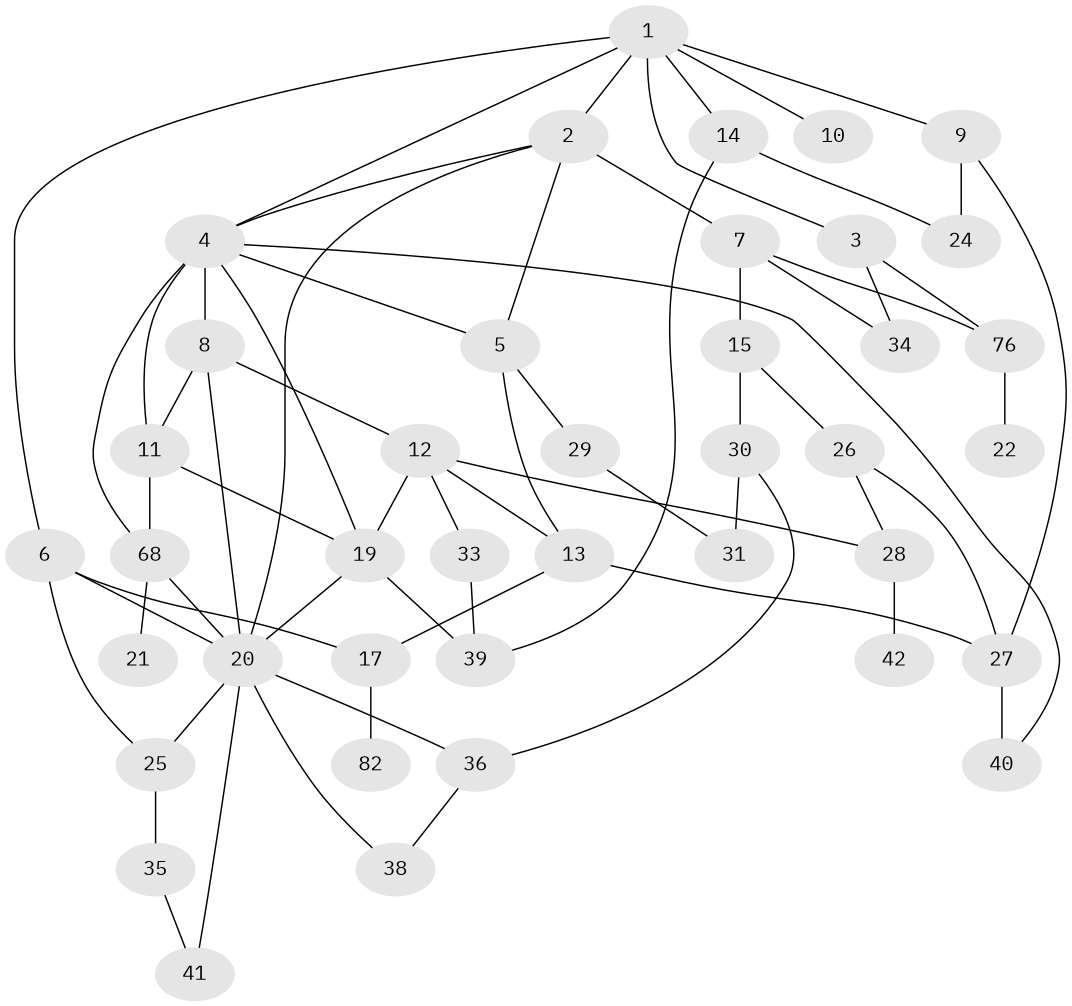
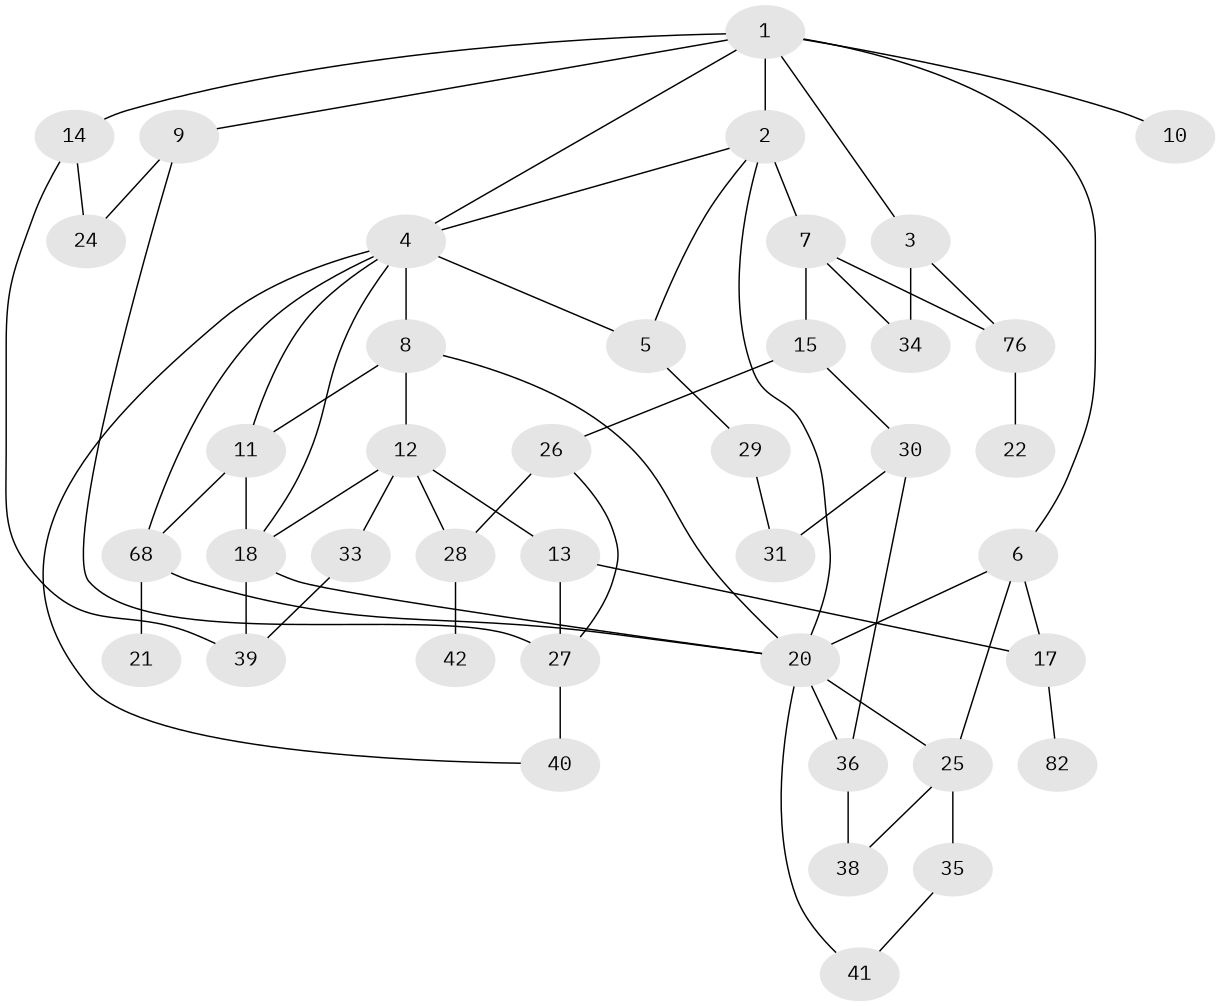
edge "5" -- "13": removed
node "19": label "19" -> "18"
edge "20" -- "38": now "25" -- "38"
